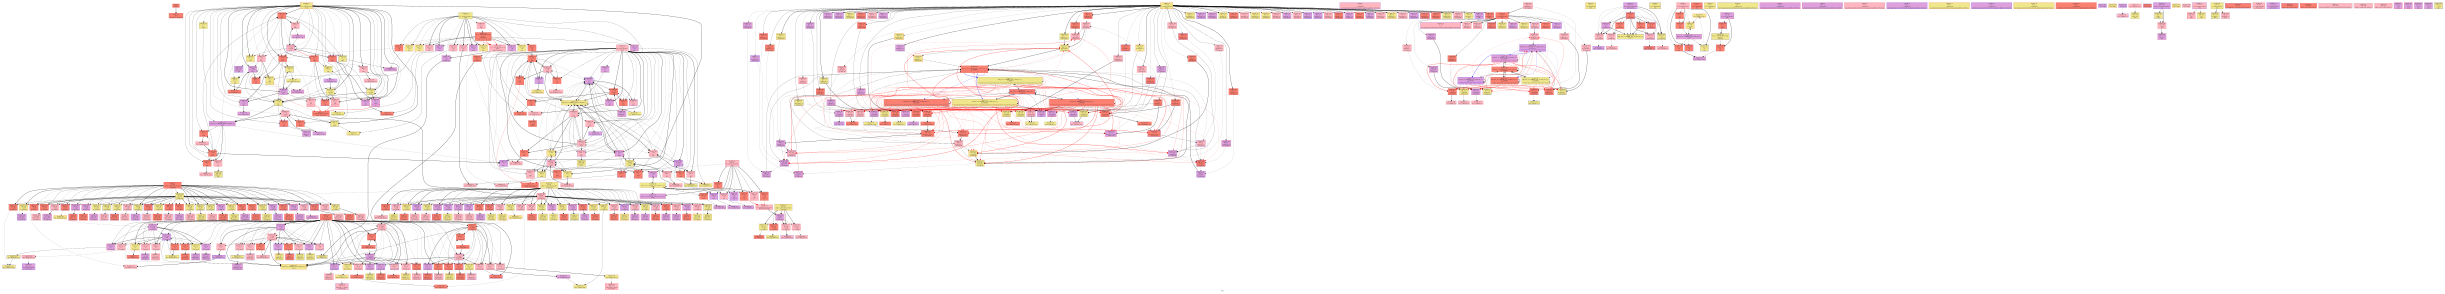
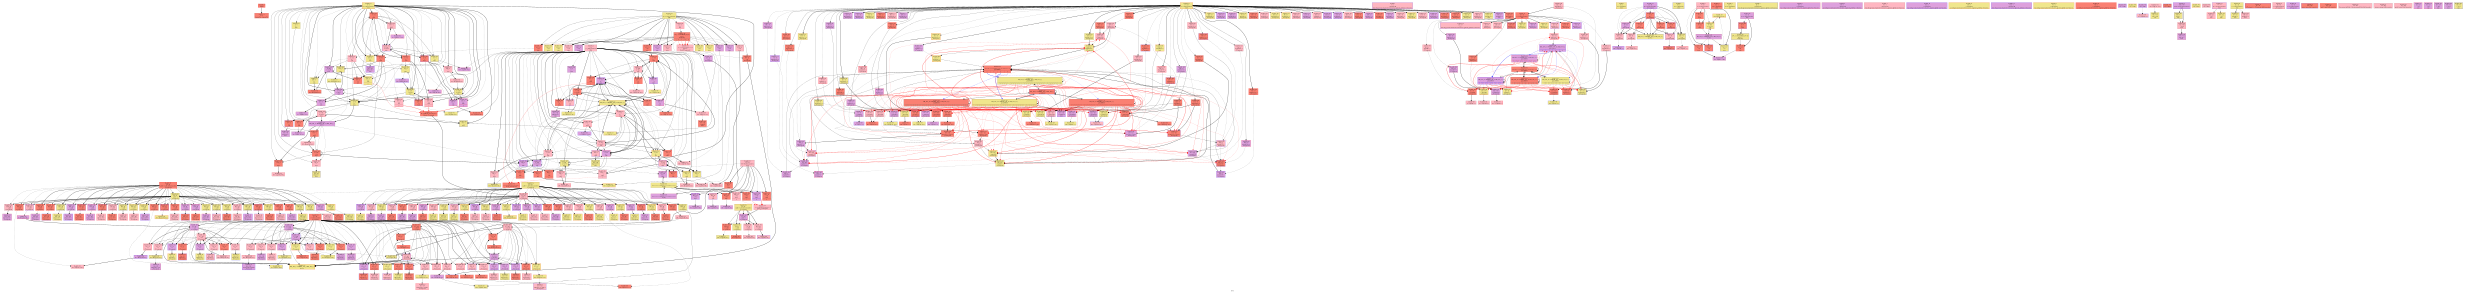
edge "NodeID: 472" -> "NodeID: 477": color red -> black
node "NodeID: 81": removed
